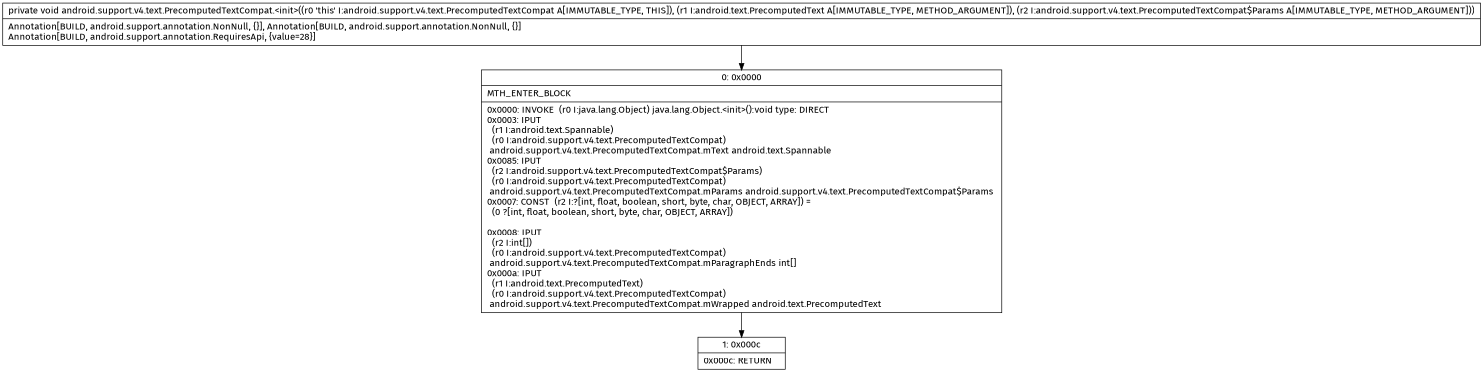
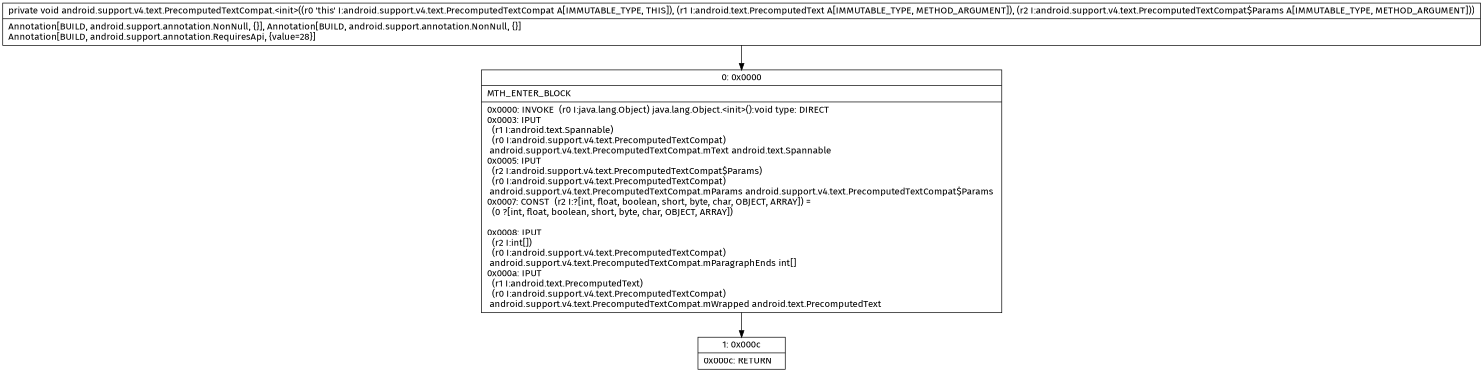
node "0: 0x0000": text "0x0085: IPUT" -> "0x0005: IPUT"
